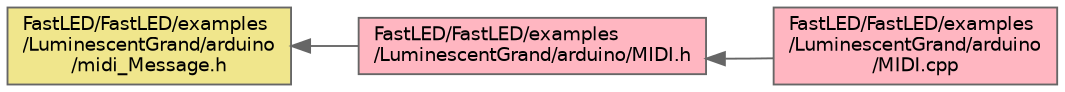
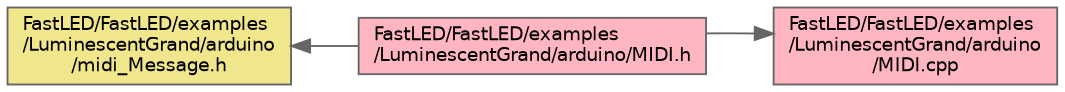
edge "FastLED/FastLED/examples /LuminescentGrand/arduino /MIDI.cpp" -> "FastLED/FastLED/examples /LuminescentGrand/arduino/MIDI.h": reversed
